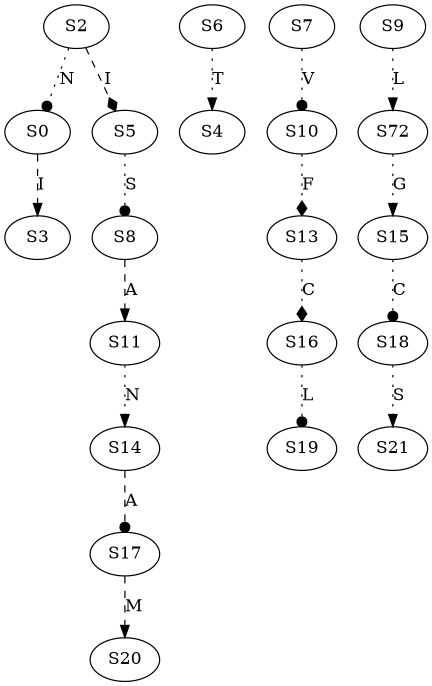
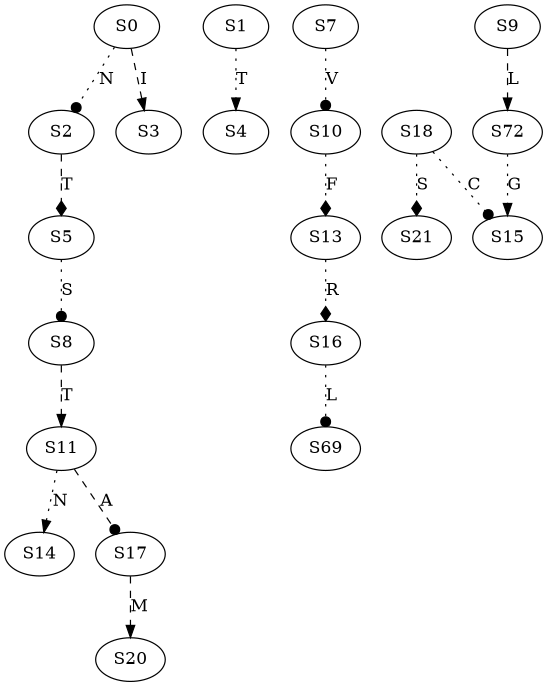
node "S6": label "S6" -> "S1"
edge "S9" -> "S72": style dotted -> dashed
edge "S2" -> "S0": reversed
edge "S2" -> "S5": label "I" -> "T"
edge "S15" -> "S18": reversed
edge "S8" -> "S11": label "A" -> "T"
edge "S13" -> "S16": label "C" -> "R"
edge "S18" -> "S21": arrowhead normal -> diamond
node "S19": label "S19" -> "S69"
edge "S14" -> "S17": now "S11" -> "S17"
